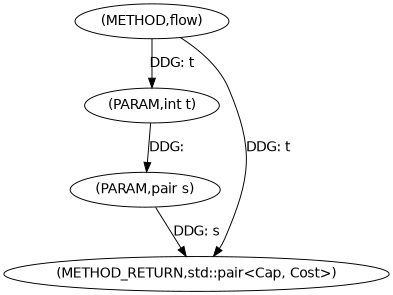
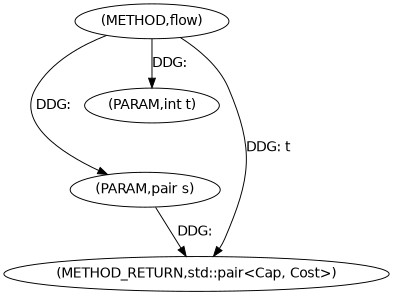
edge "(METHOD,flow)" -> "(PARAM,int t)": label "DDG: t" -> "DDG: "
edge "(PARAM,int t)" -> "(PARAM,pair s)": now "(METHOD,flow)" -> "(PARAM,pair s)"
edge "(PARAM,pair s)" -> "(METHOD_RETURN,std::pair<Cap, Cost>)": label "DDG: s" -> "DDG: "
